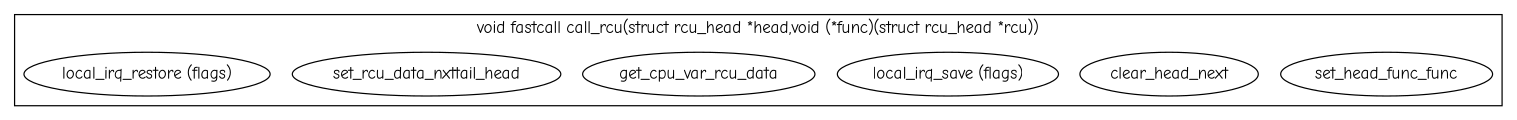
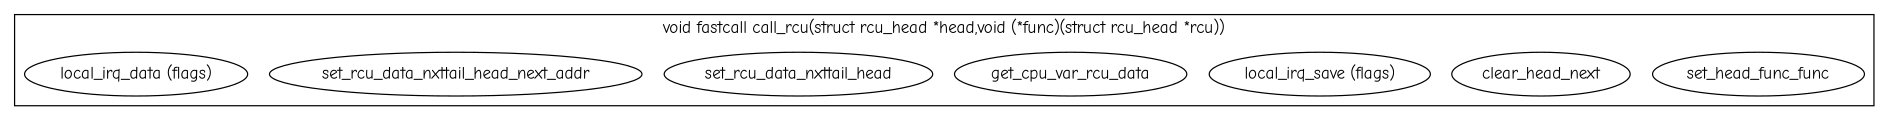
node "local_irq_restore (flags)": label "local_irq_restore (flags)" -> "local_irq_data (flags)"
node "set_rcu_data_nxttail_head_next_addr": added
